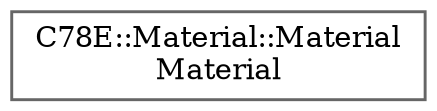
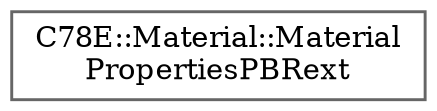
node "C78E::Material::Material Material": label "C78E::Material::Material Material" -> "C78E::Material::Material PropertiesPBRext"
